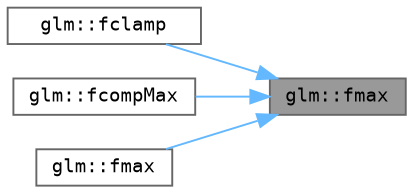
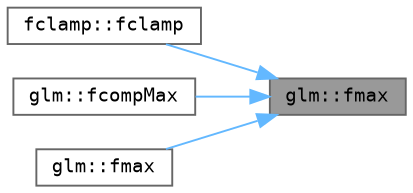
node "glm::fclamp": label "glm::fclamp" -> "fclamp::fclamp"
